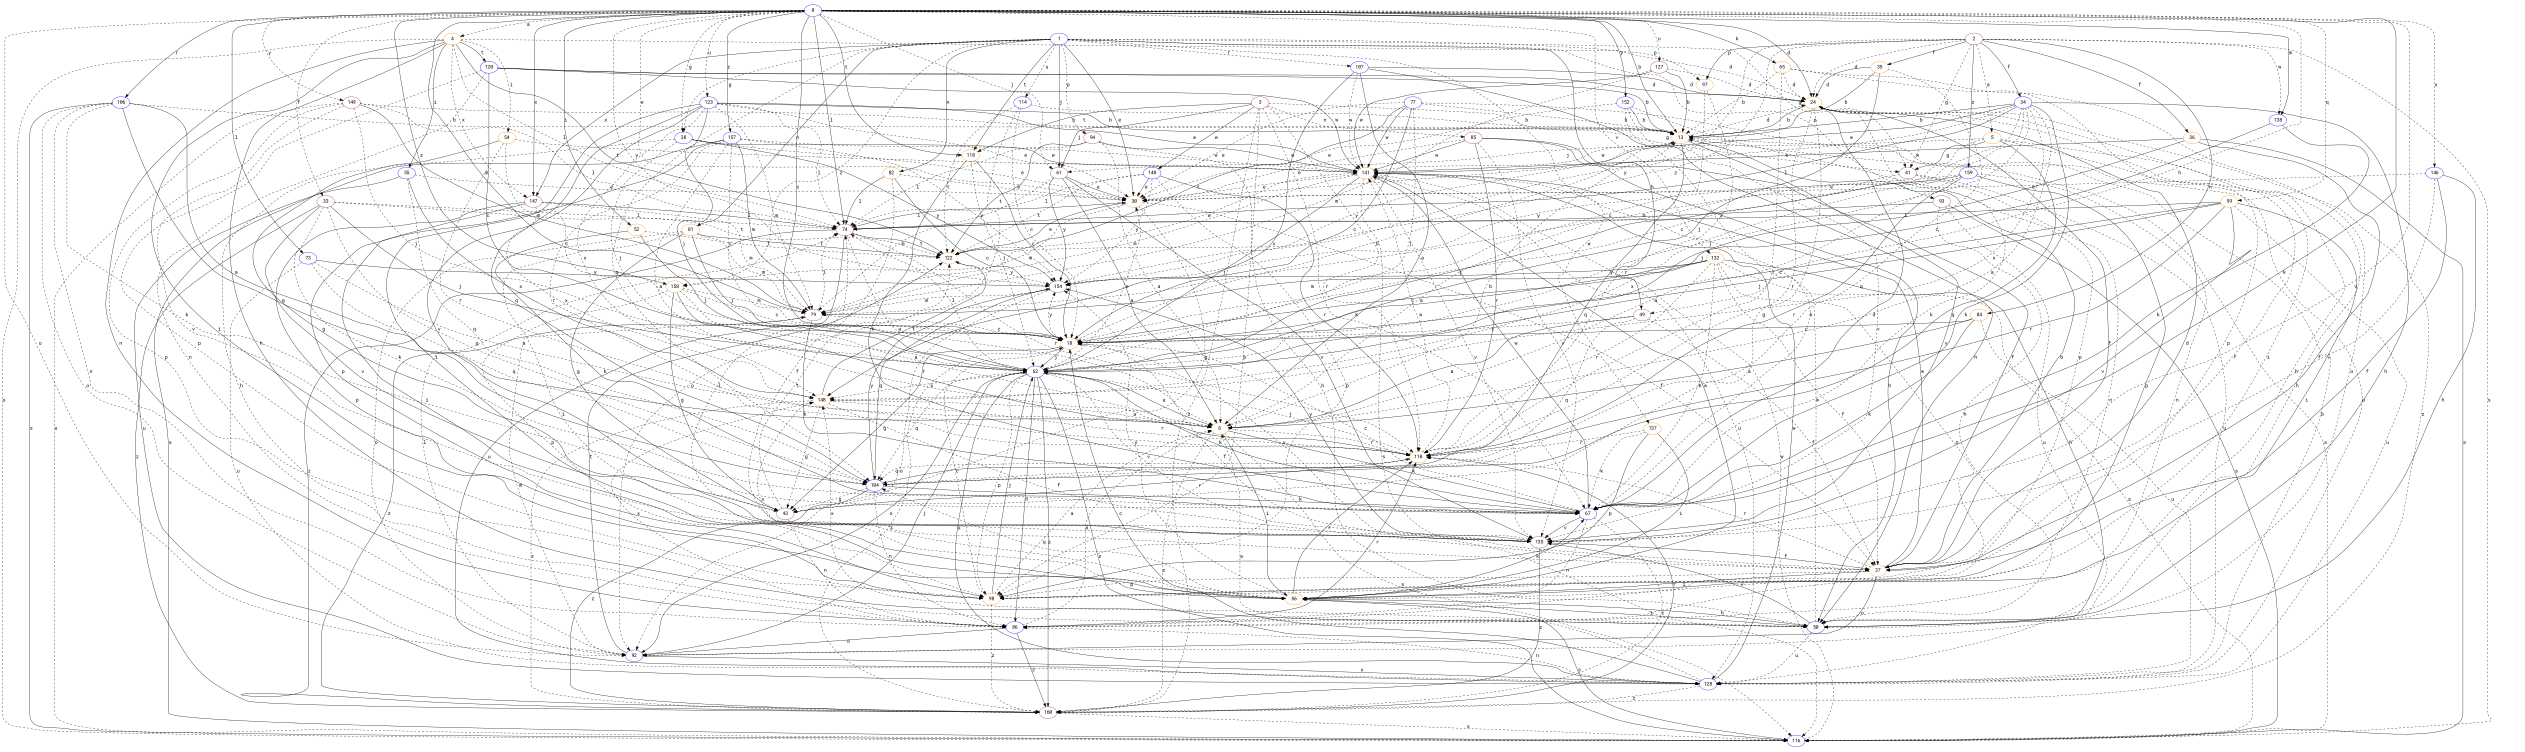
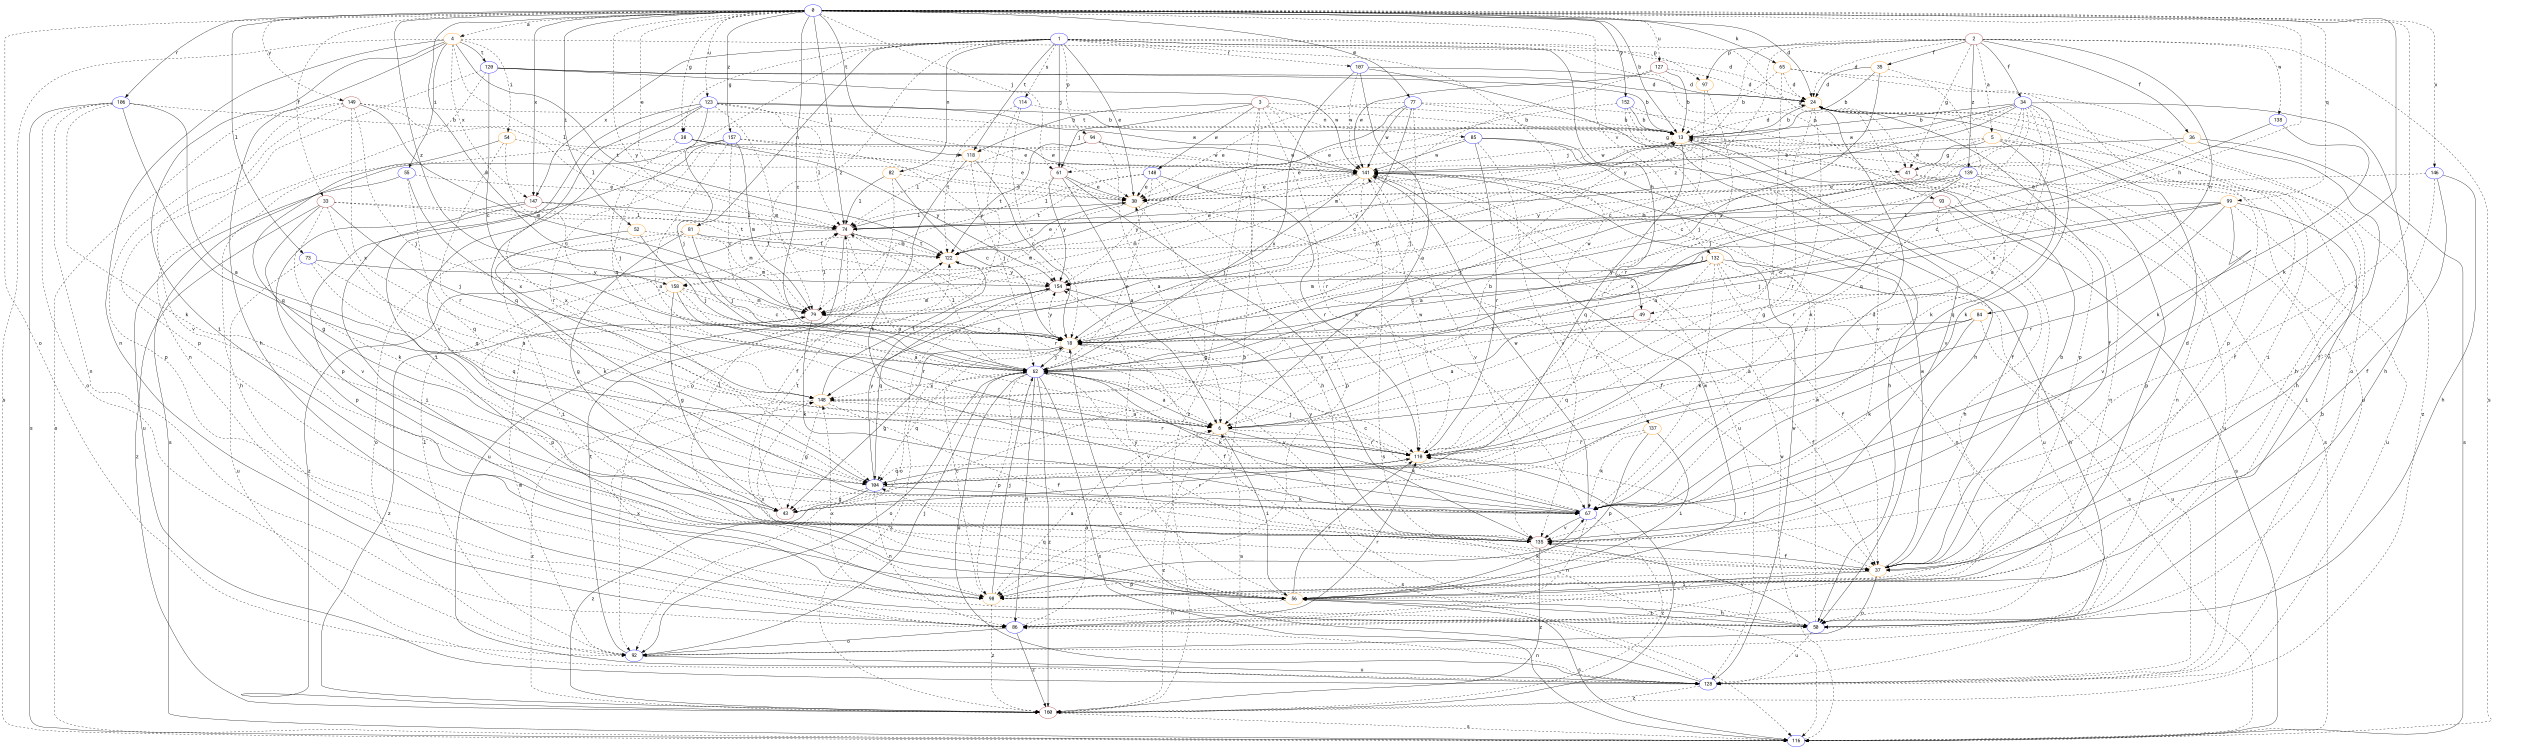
edge "0" -> "138": now "0" -> "77"
node "85": color brown -> blue
node "159": label "159" -> "139"
edge "123" -> "148": now "149" -> "148"
edge "43" -> "86": now "56" -> "86"
